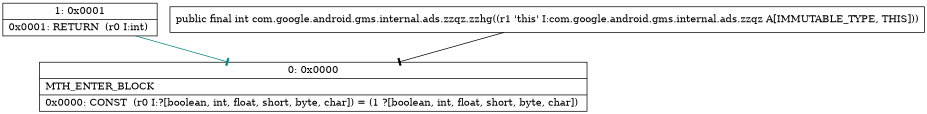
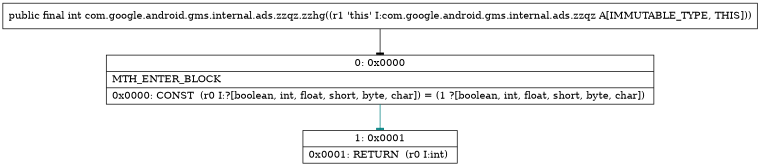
edge "1: 0x0001" -> "0: 0x0000": reversed
